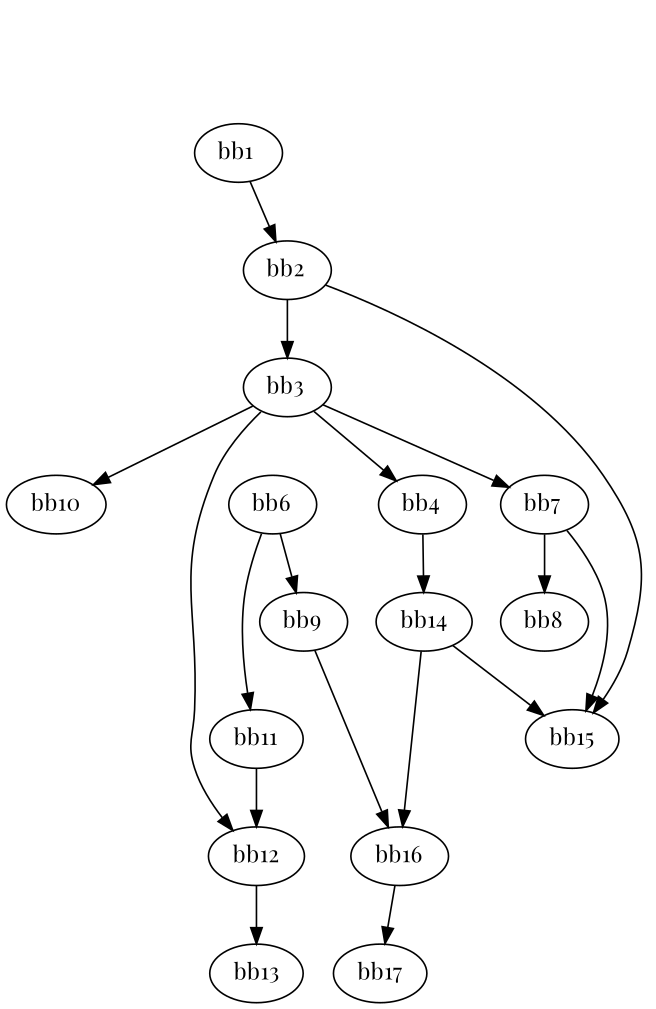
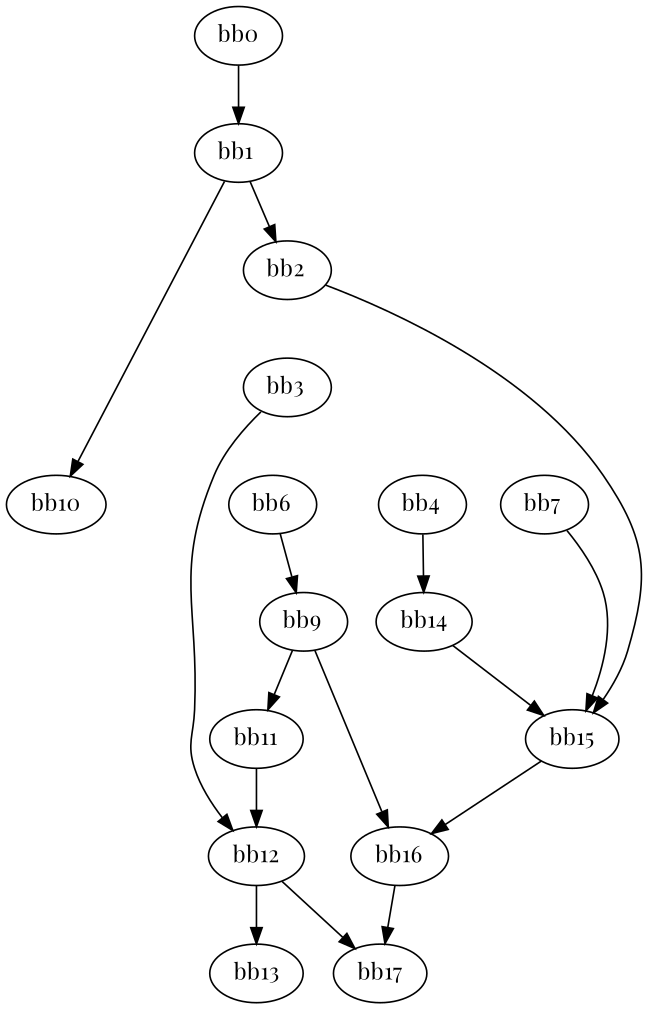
node "bb0": added
edge "bb2" -> "bb3": removed
edge "bb3" -> "bb4": removed
edge "bb3" -> "bb10": now "bb1" -> "bb10"
edge "bb3" -> "bb7": removed
edge "bb6" -> "bb11": now "bb9" -> "bb11"
node "bb8": removed
edge "bb14" -> "bb16": now "bb15" -> "bb16"
edge "bb12" -> "bb17": added
